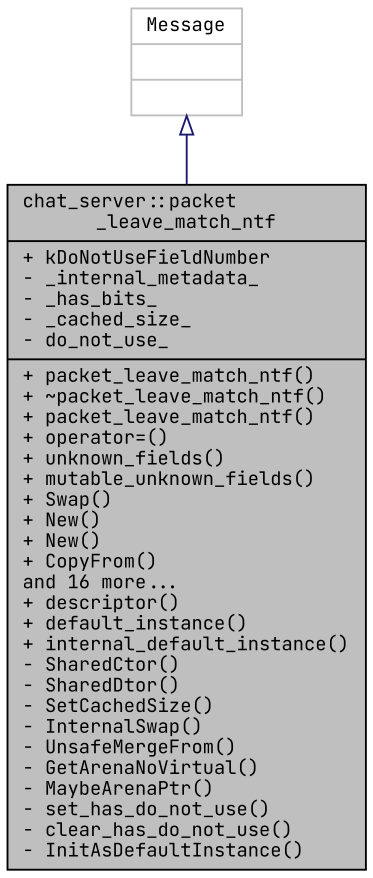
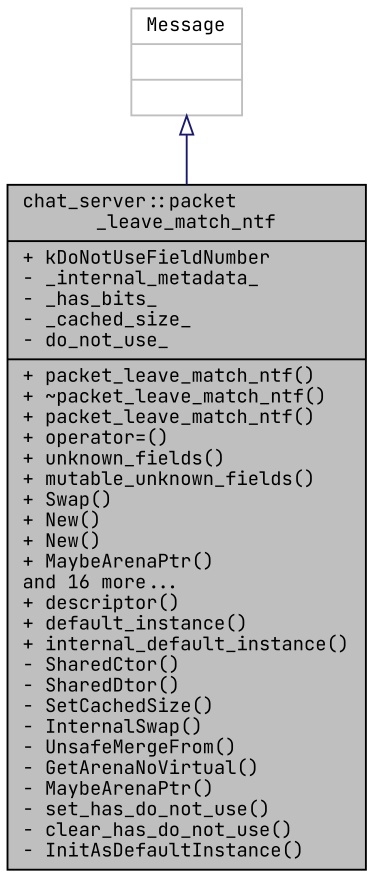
node "chat_server::packet": text "+ CopyFrom()" -> "+ MaybeArenaPtr()"
